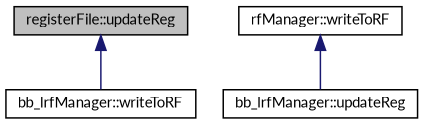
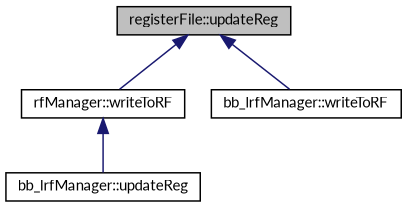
edge "rfManager::writeToRF" -> "registerFile::updateReg": added
